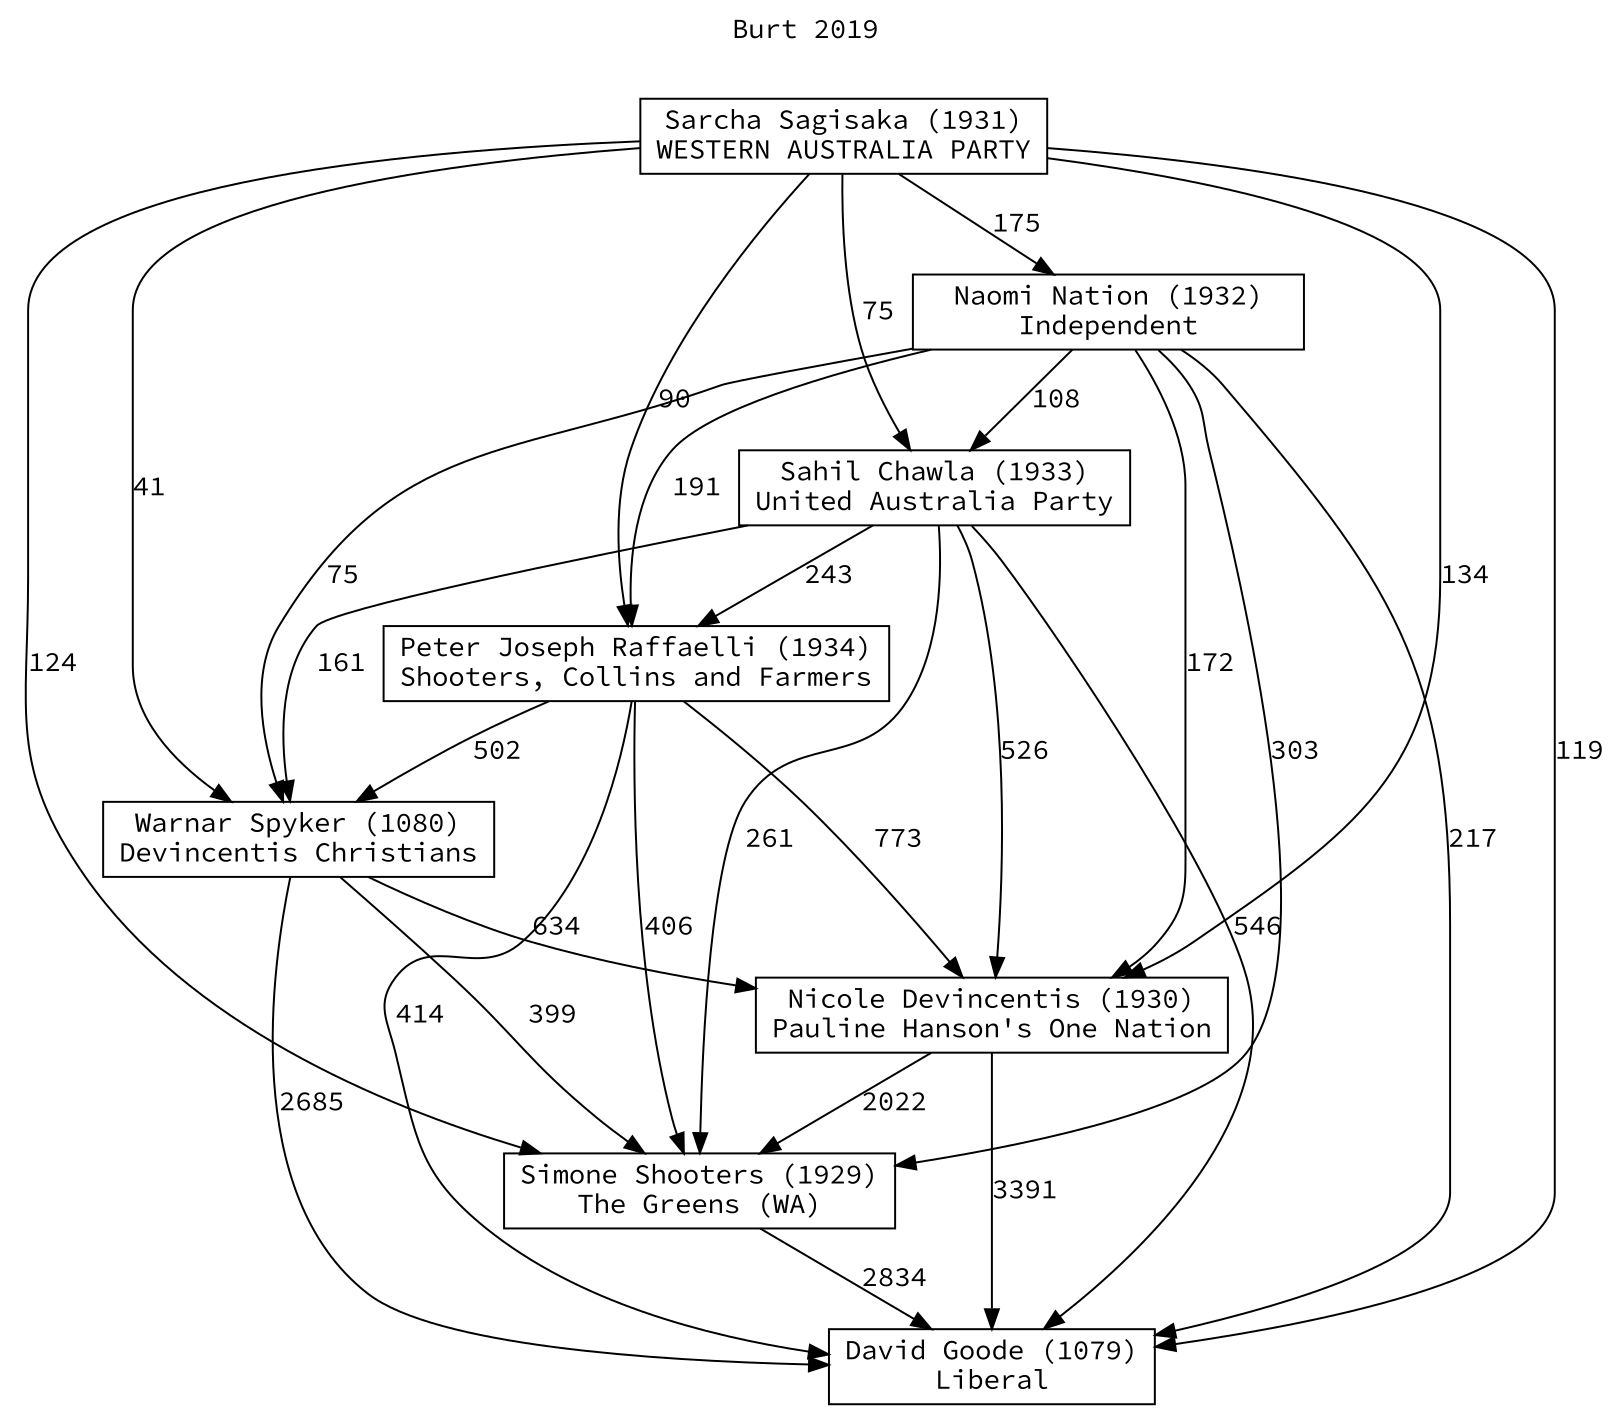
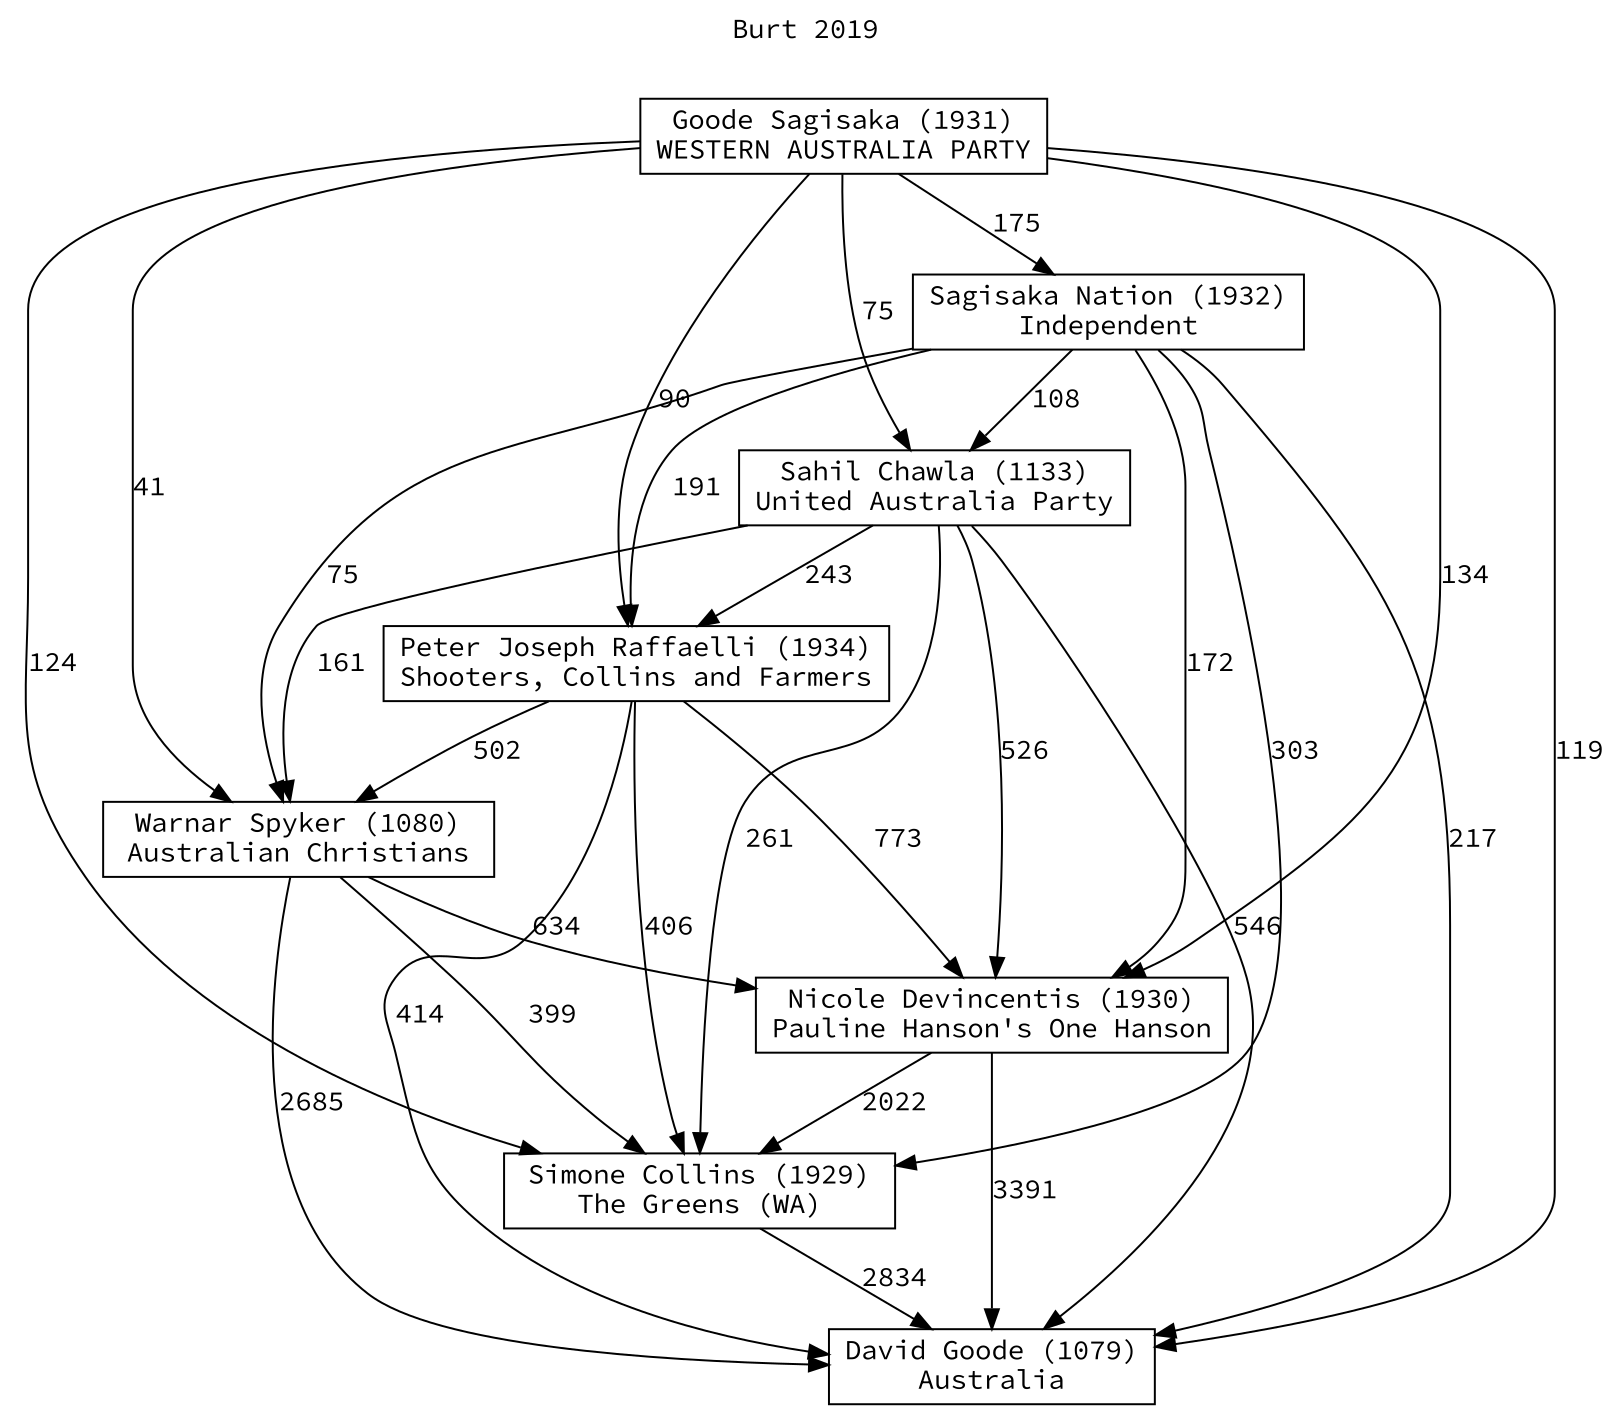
node "Sarcha Sagisaka (1931) WESTERN AUSTRALIA PARTY": label "Sarcha Sagisaka (1931) WESTERN AUSTRALIA PARTY" -> "Goode Sagisaka (1931) WESTERN AUSTRALIA PARTY"
node "Naomi Nation (1932) Independent": label "Naomi Nation (1932) Independent" -> "Sagisaka Nation (1932) Independent"
node "Sahil Chawla (1933) United Australia Party": label "Sahil Chawla (1933) United Australia Party" -> "Sahil Chawla (1133) United Australia Party"
node "Warnar Spyker (1080) Devincentis Christians": label "Warnar Spyker (1080) Devincentis Christians" -> "Warnar Spyker (1080) Australian Christians"
node "Nicole Devincentis (1930) Pauline Hanson's One Nation": label "Nicole Devincentis (1930) Pauline Hanson's One Nation" -> "Nicole Devincentis (1930) Pauline Hanson's One Hanson"
node "Simone Shooters (1929) The Greens (WA)": label "Simone Shooters (1929) The Greens (WA)" -> "Simone Collins (1929) The Greens (WA)"
node "David Goode (1079) Liberal": label "David Goode (1079) Liberal" -> "David Goode (1079) Australia"
